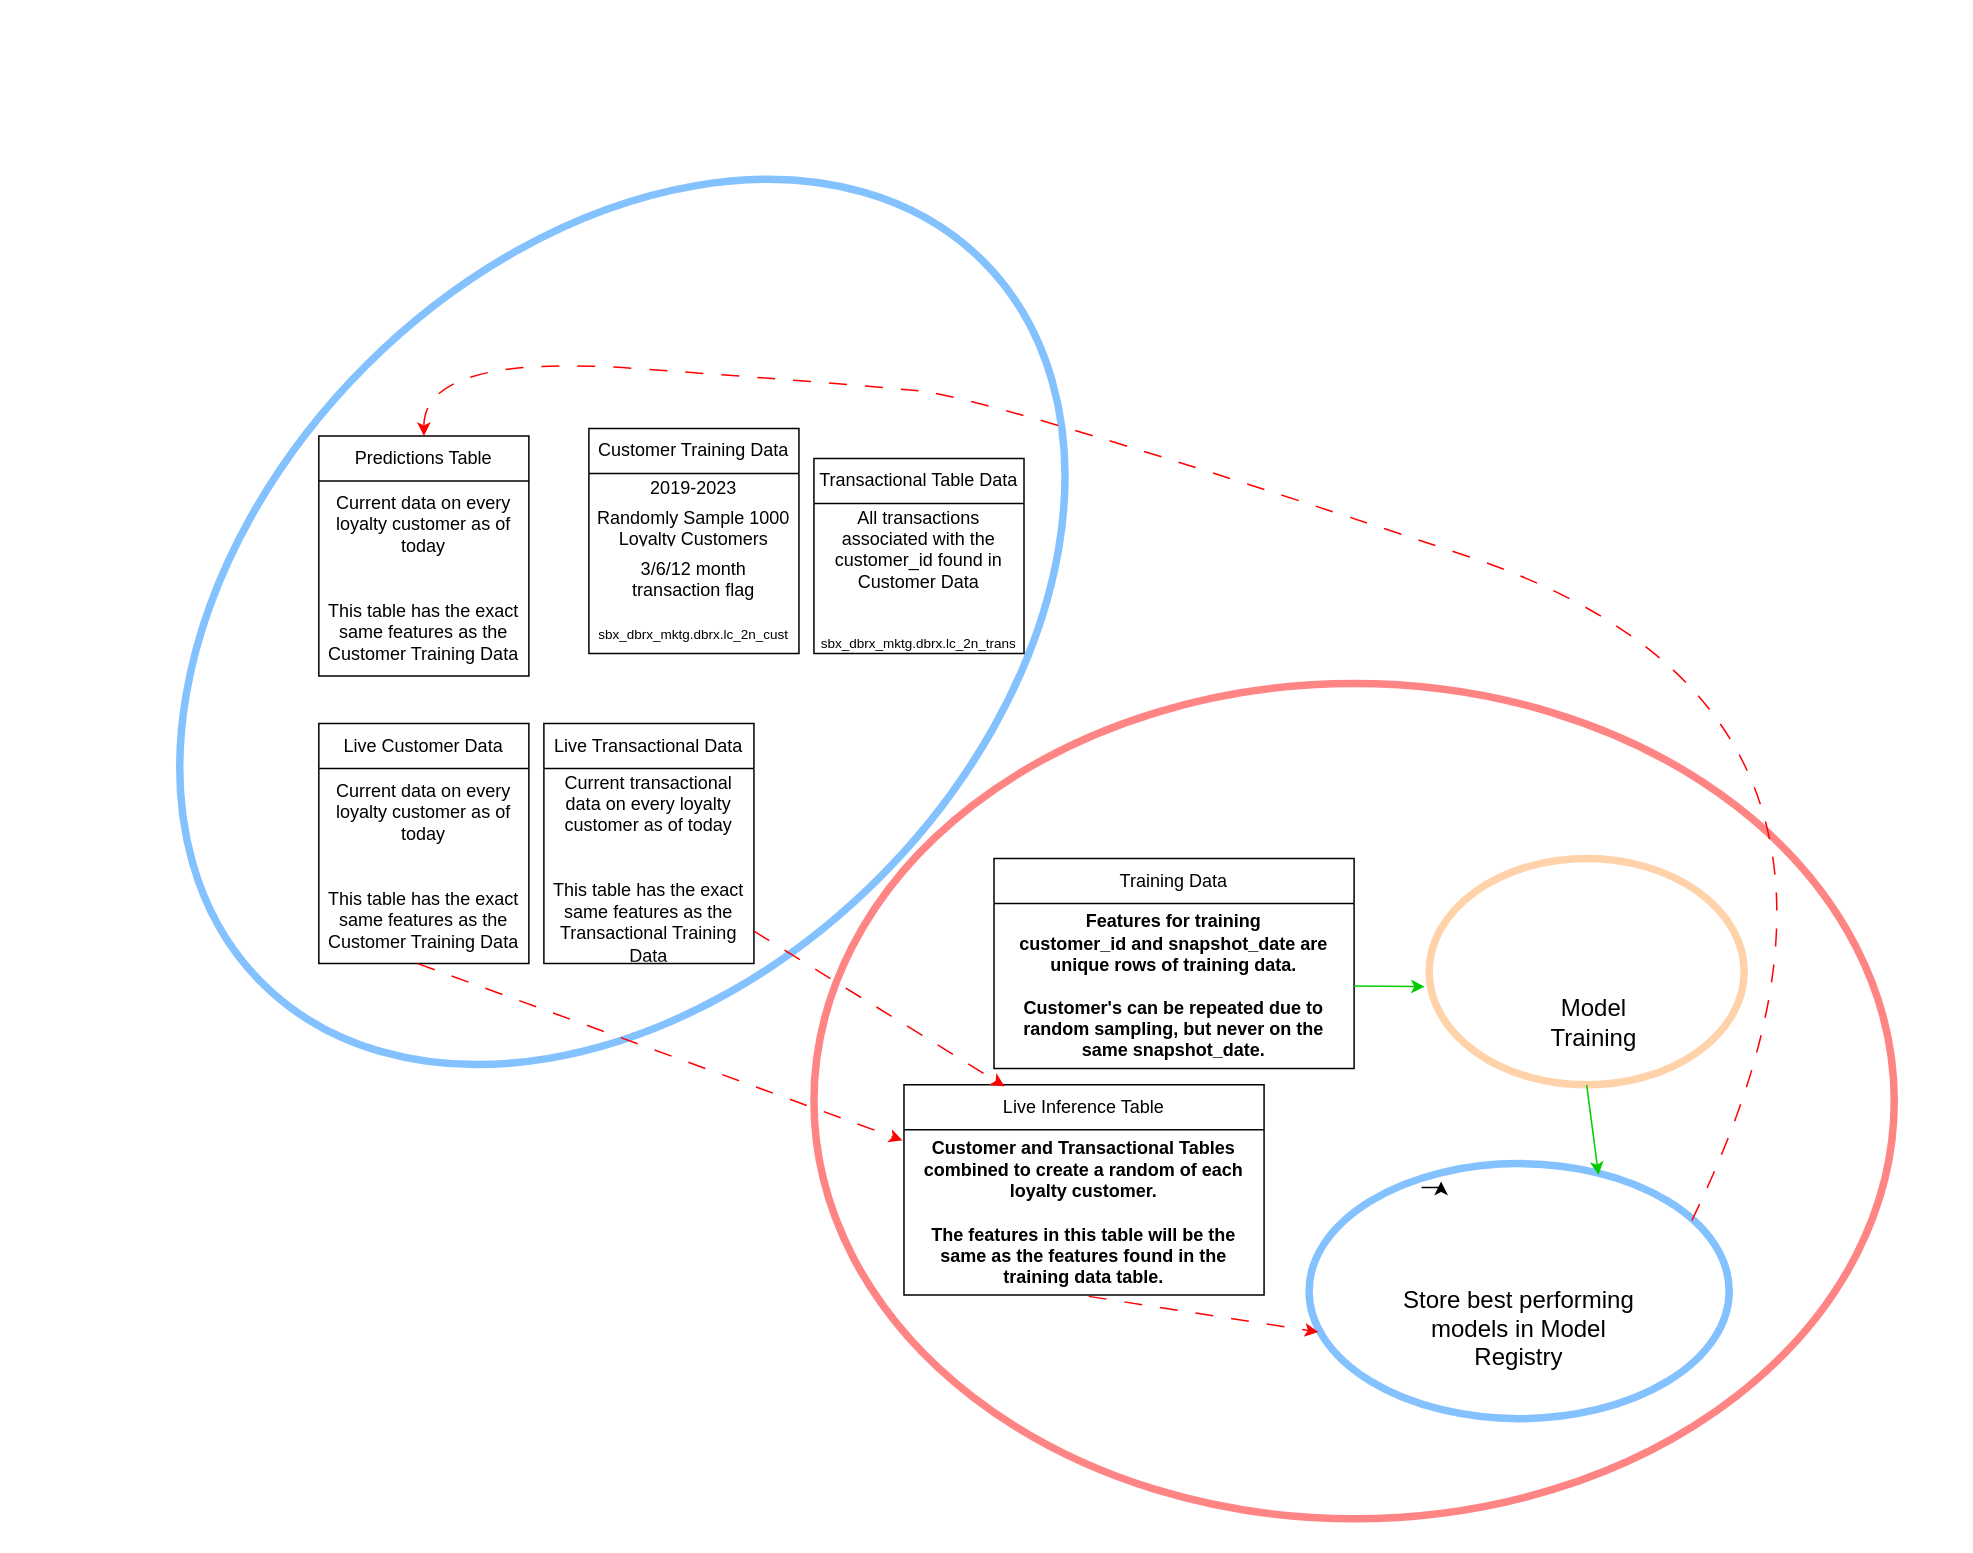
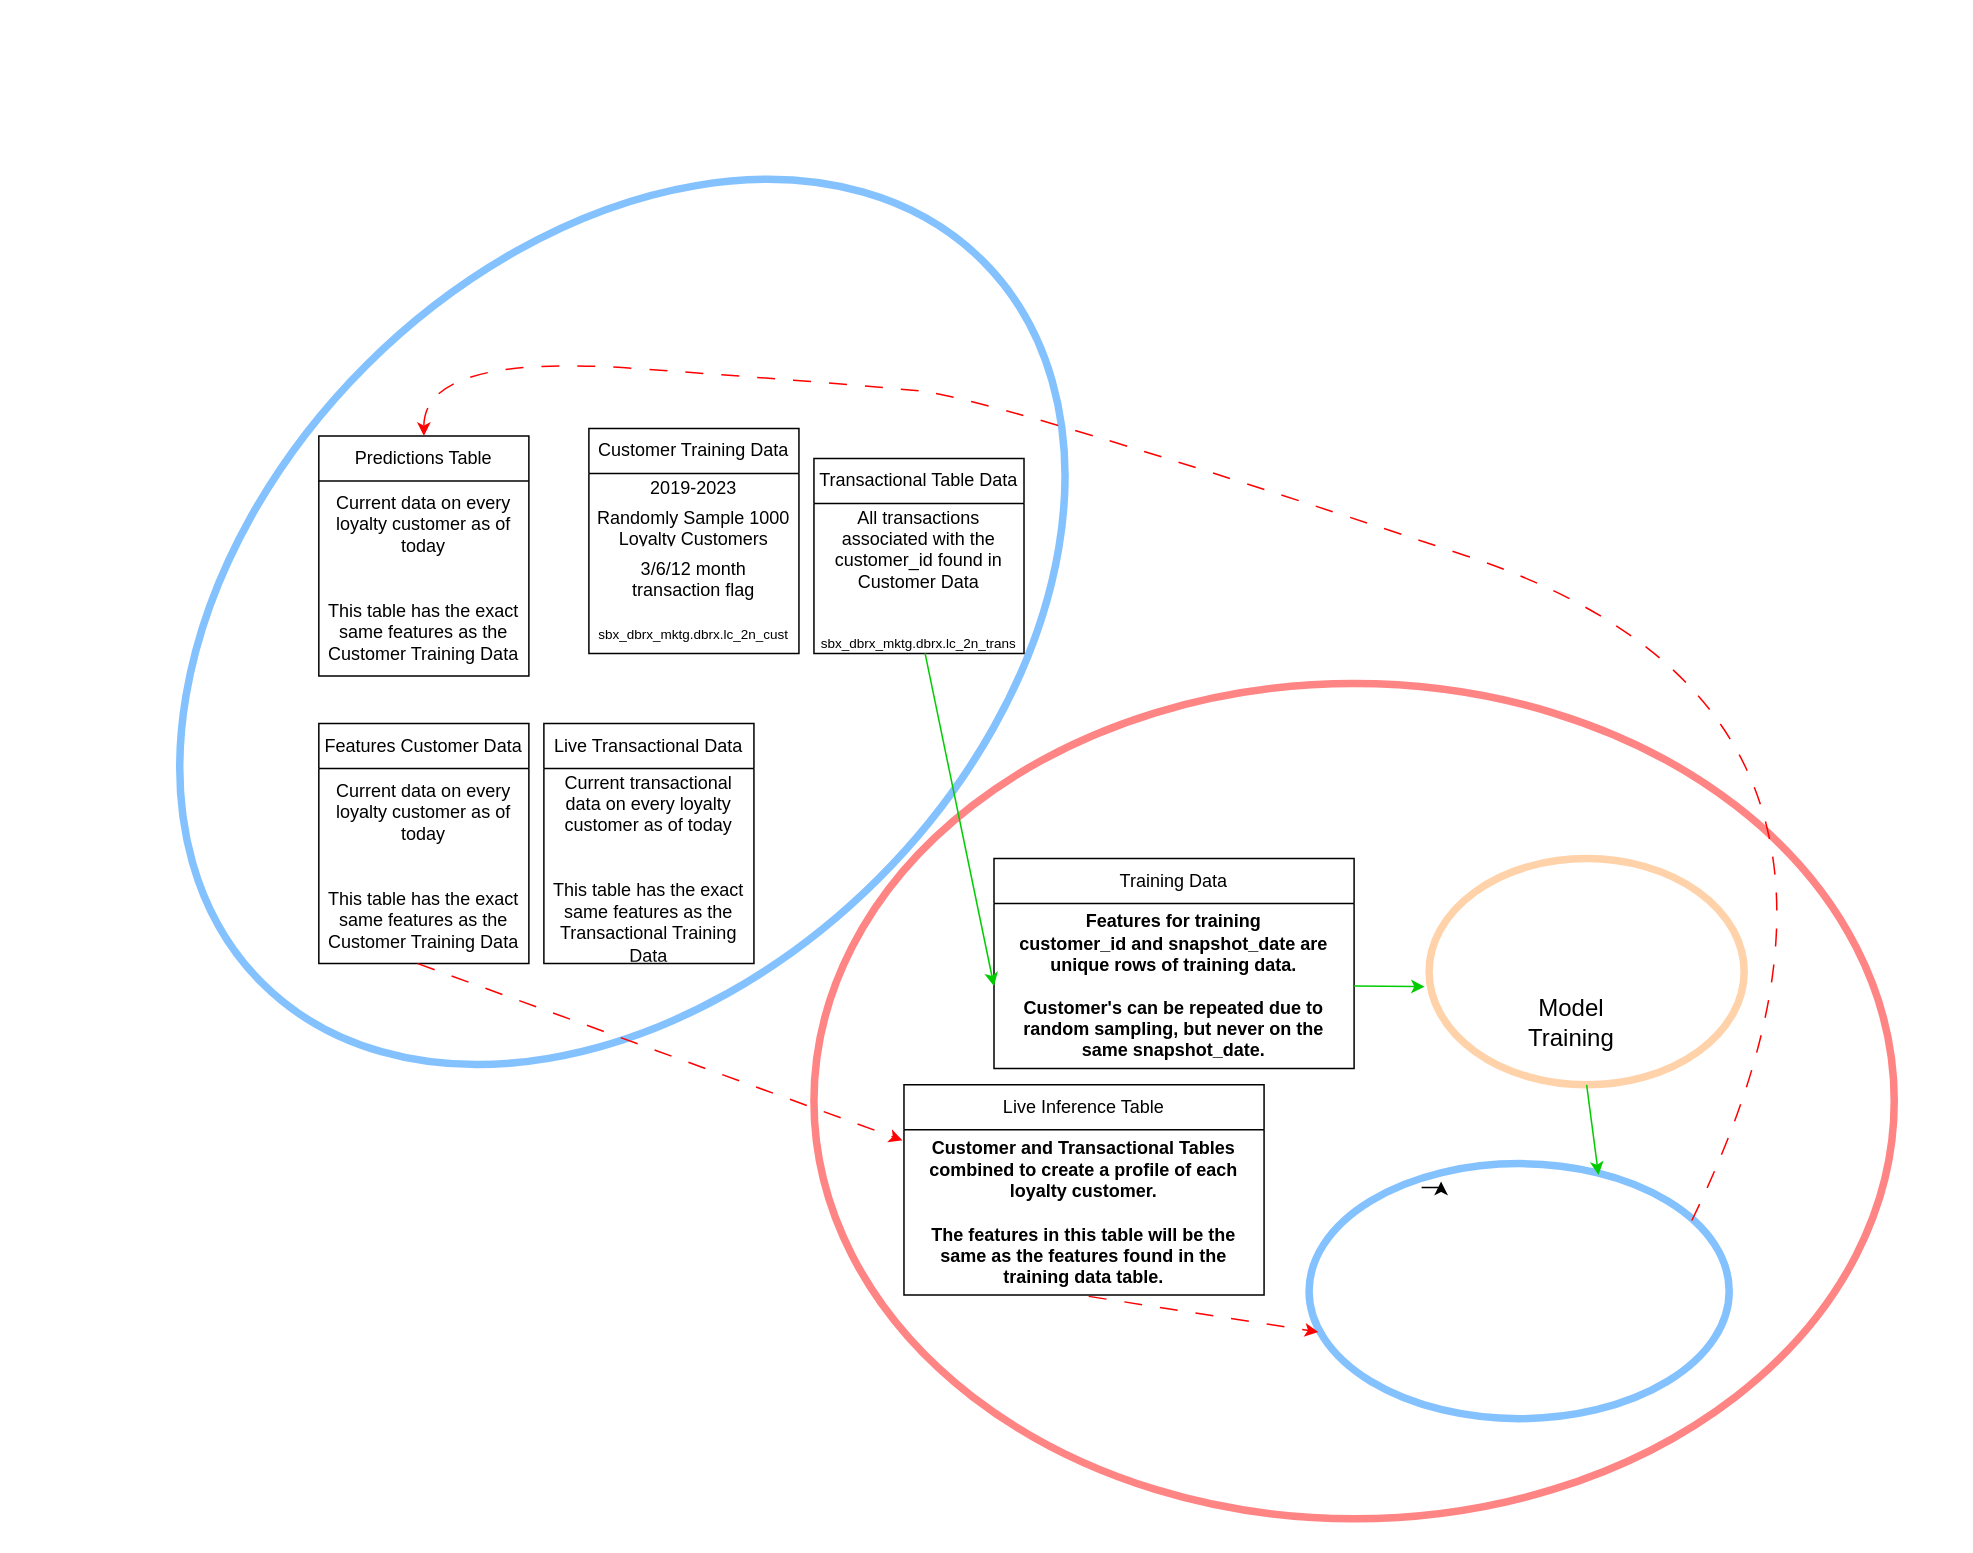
node "Live Customer Data": label "Live Customer Data" -> "Features Customer Data"
edge "All transactions associated with the customer_id found in Customer Data sbx_dbrx_mktg.dbrx.lc_2n_trans" -> "Features for training customer_id and snapshot_date are unique rows of training data. Customer's can be repeated due to random sampling, but never on the same snapshot_date.": added
edge "Current transactional data on every loyalty customer as of today This table has the exact same features as the Transactional Training Data" -> "Live Inference Table": removed
node "Model Training": moved (1594, 1023) -> (1571, 1023)
node "Customer and Transactional Tables combined to create a random of each loyalty customer. The features in this table will be the same as the features found in the training data table.": label "Customer and Transactional Tables combined to create a random of each loyalty customer. The features in this table will be the same as the features found in the training data table." -> "Customer and Transactional Tables combined to create a profile of each loyalty customer. The features in this table will be the same as the features found in the training data table."
node "Store best performing models in Model Registry": removed
